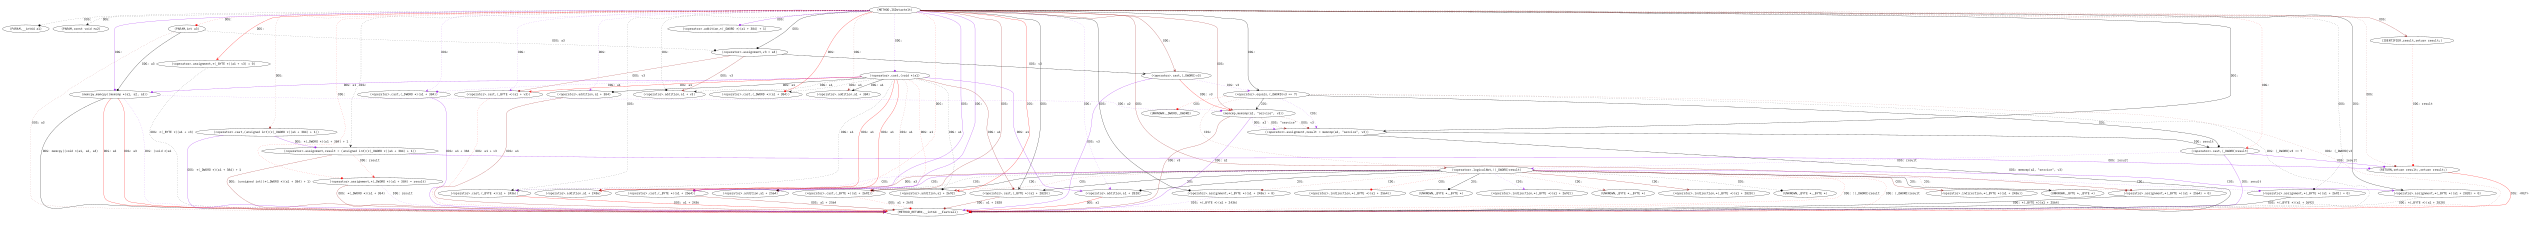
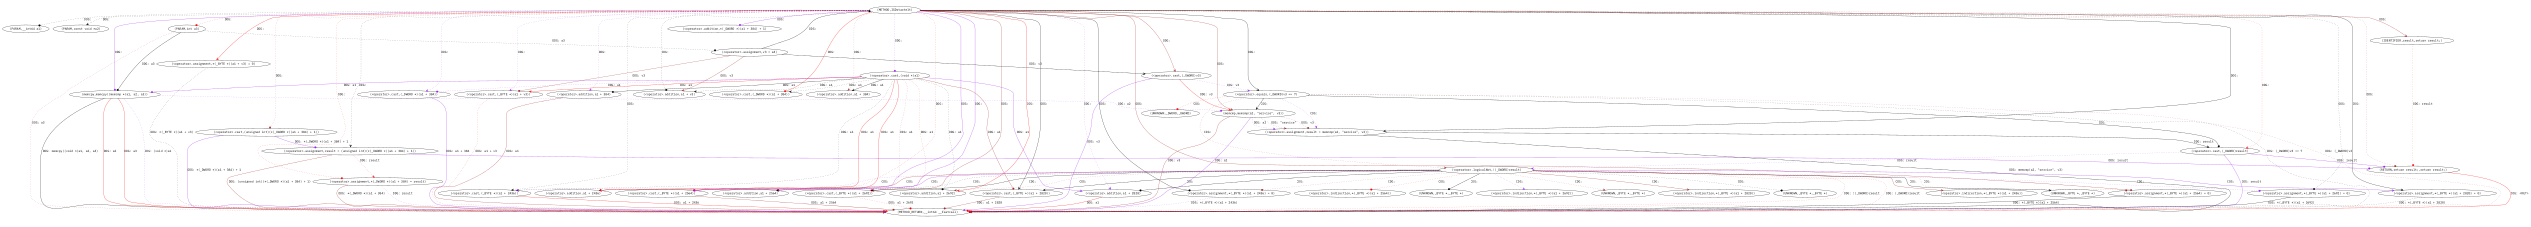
edge "(METHOD,IGDstartelt)" -> "(<operator>.assignment,v3 = a3)": reversed
edge "(<operator>.logicalNot,!(_DWORD)result)" -> "(<operator>.addition,a1 + 2436)": label "DDG: a3" -> "CDG: "
